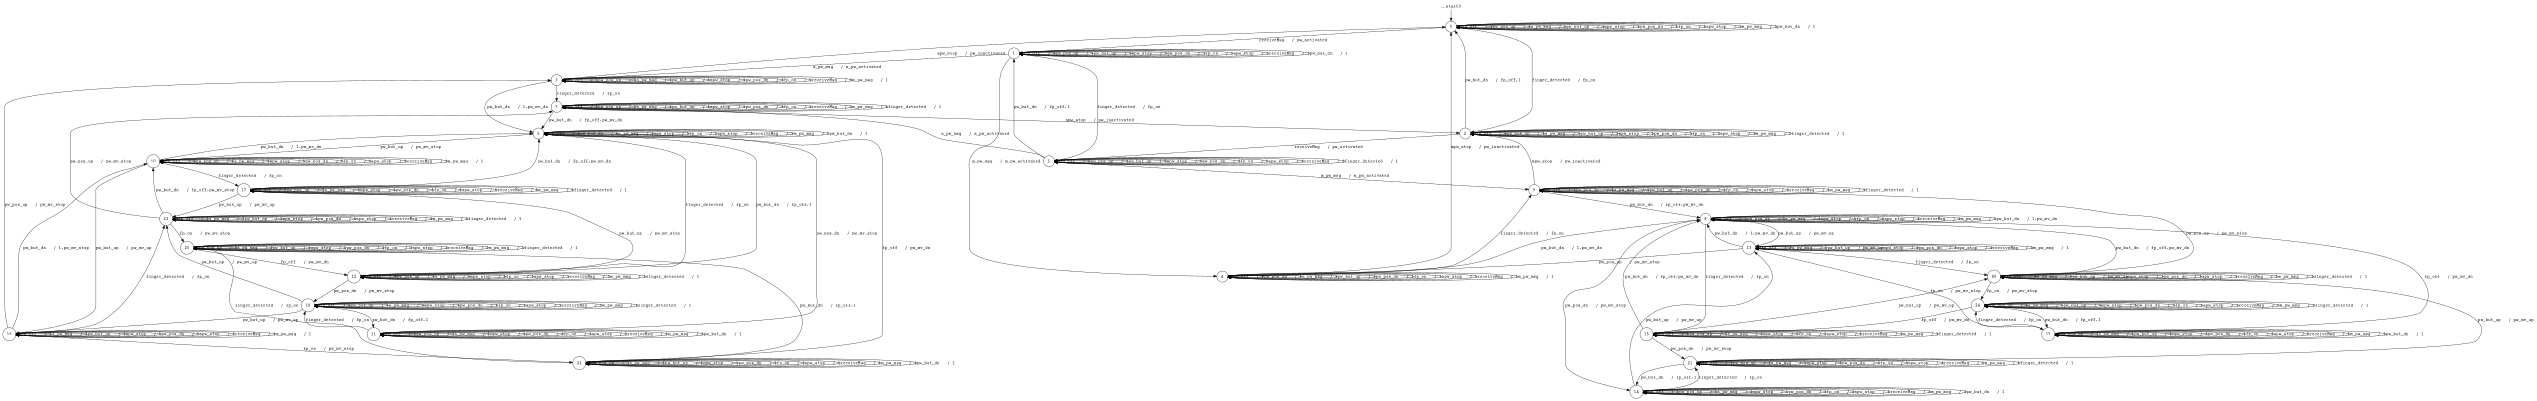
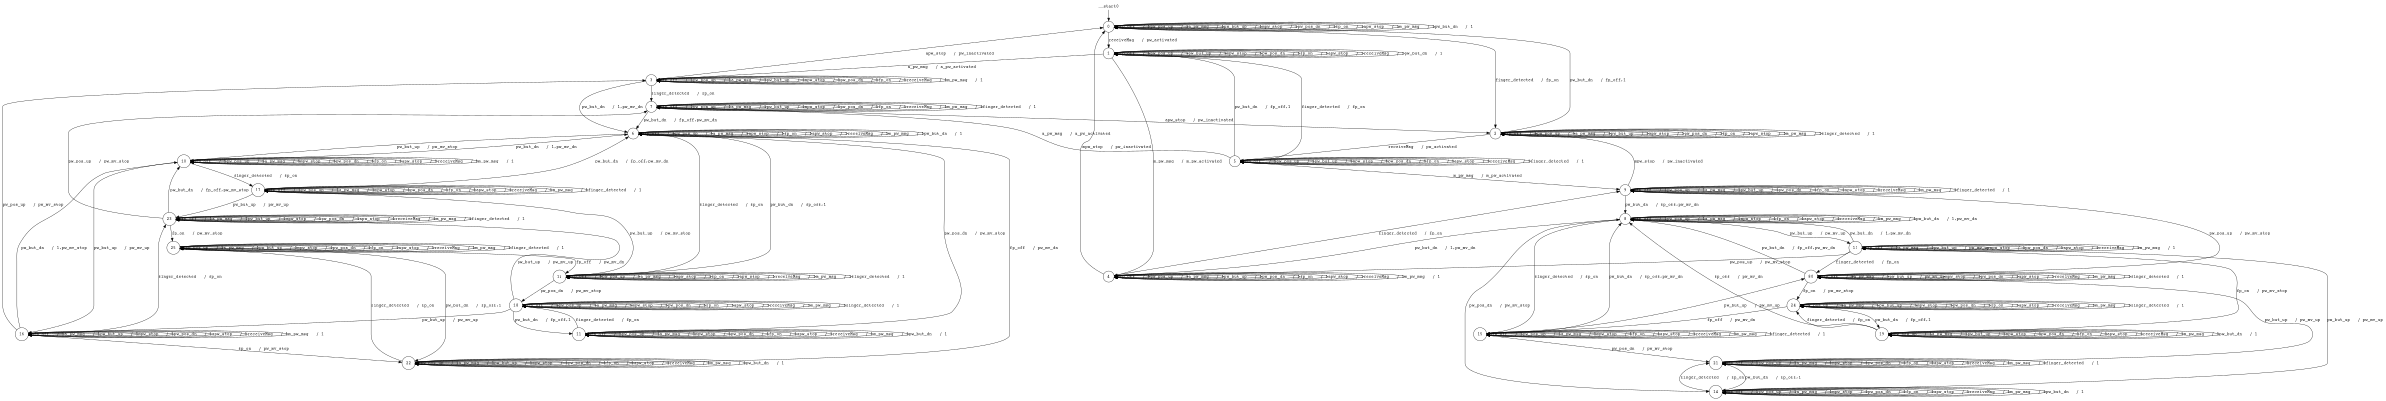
edge "22" -> "6": reversed
